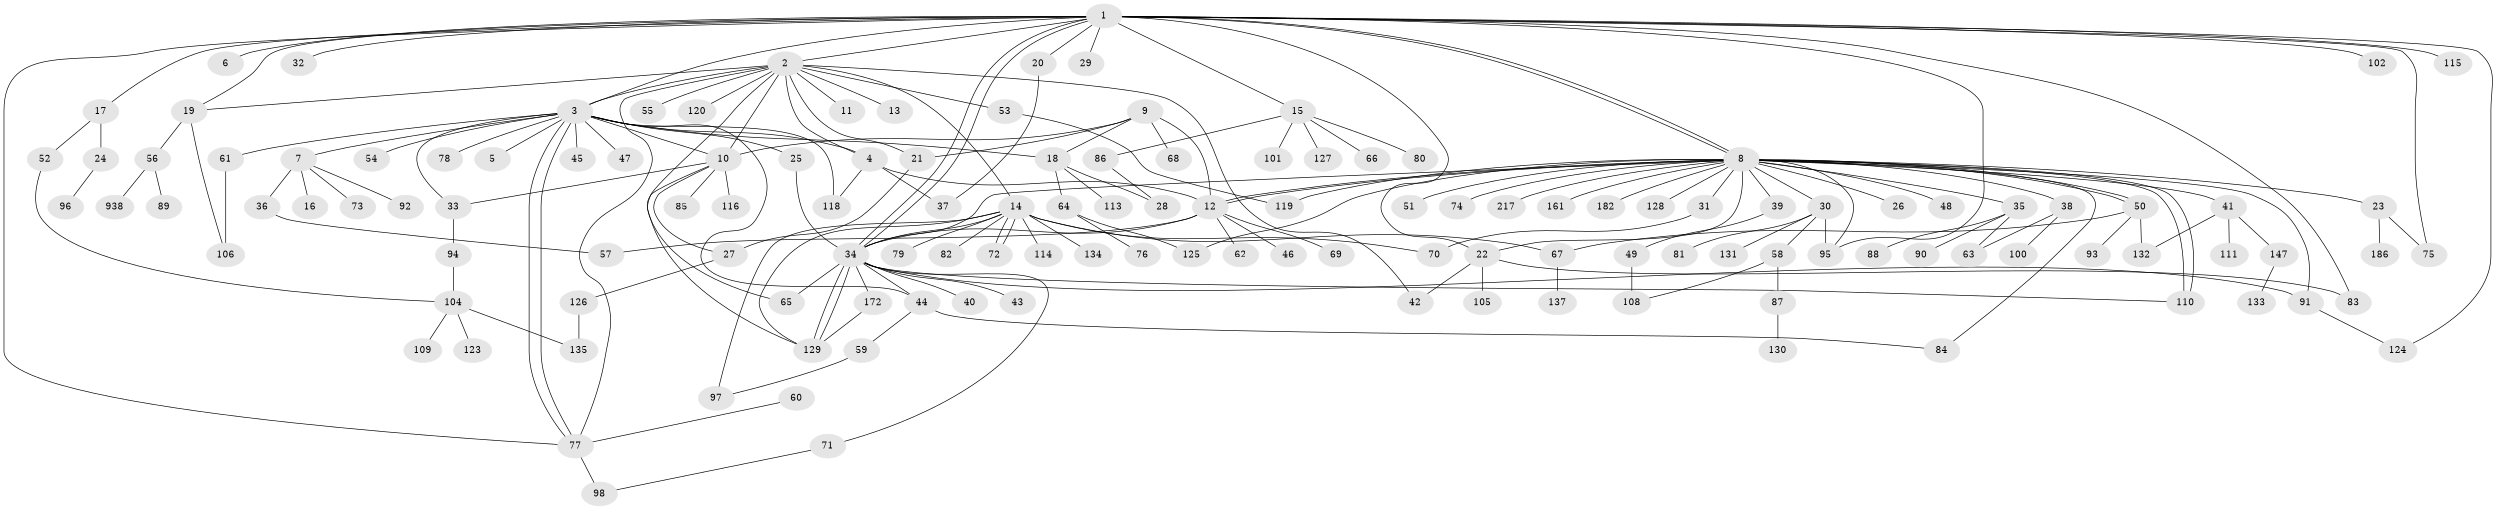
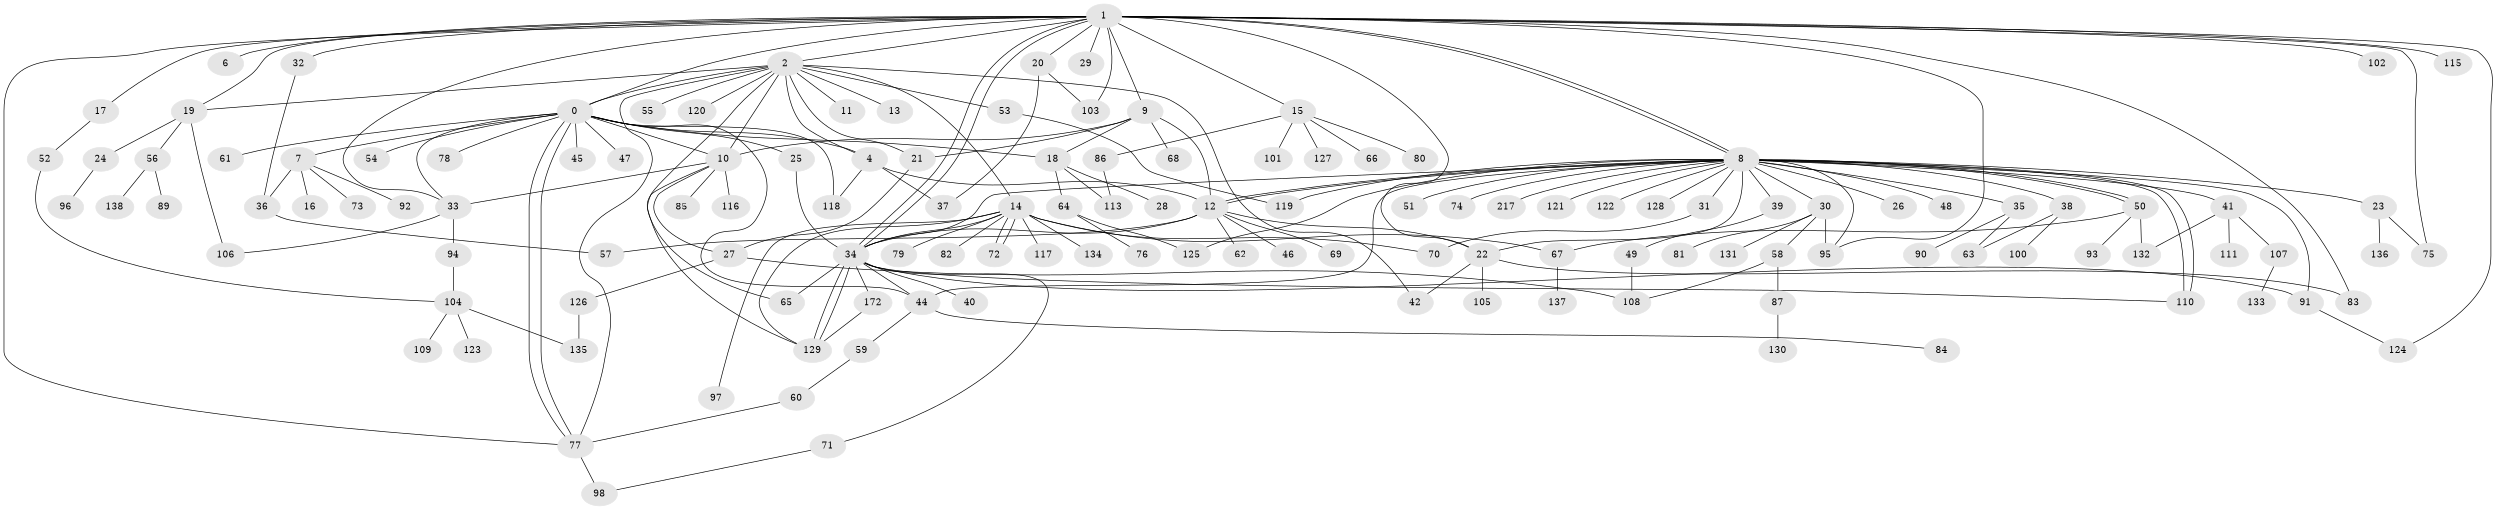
edge "1" -- "33": added
edge "1" -- "9": added
node "3": label "3" -> "0"
node "103": added
edge "17" -- "24": now "19" -- "24"
edge "32" -- "36": added
node "5": removed
edge "86" -- "28": now "86" -- "113"
edge "8" -- "84": now "8" -- "44"
node "938": label "938" -> "138"
edge "61" -- "106": now "33" -- "106"
node "161": label "161" -> "121"
node "182": label "182" -> "122"
edge "12" -- "22": added
node "114": label "114" -> "117"
node "88": removed
node "147": label "147" -> "107"
node "186": label "186" -> "136"
edge "27" -- "108": added
node "43": removed
edge "59" -- "97": now "59" -- "60"
